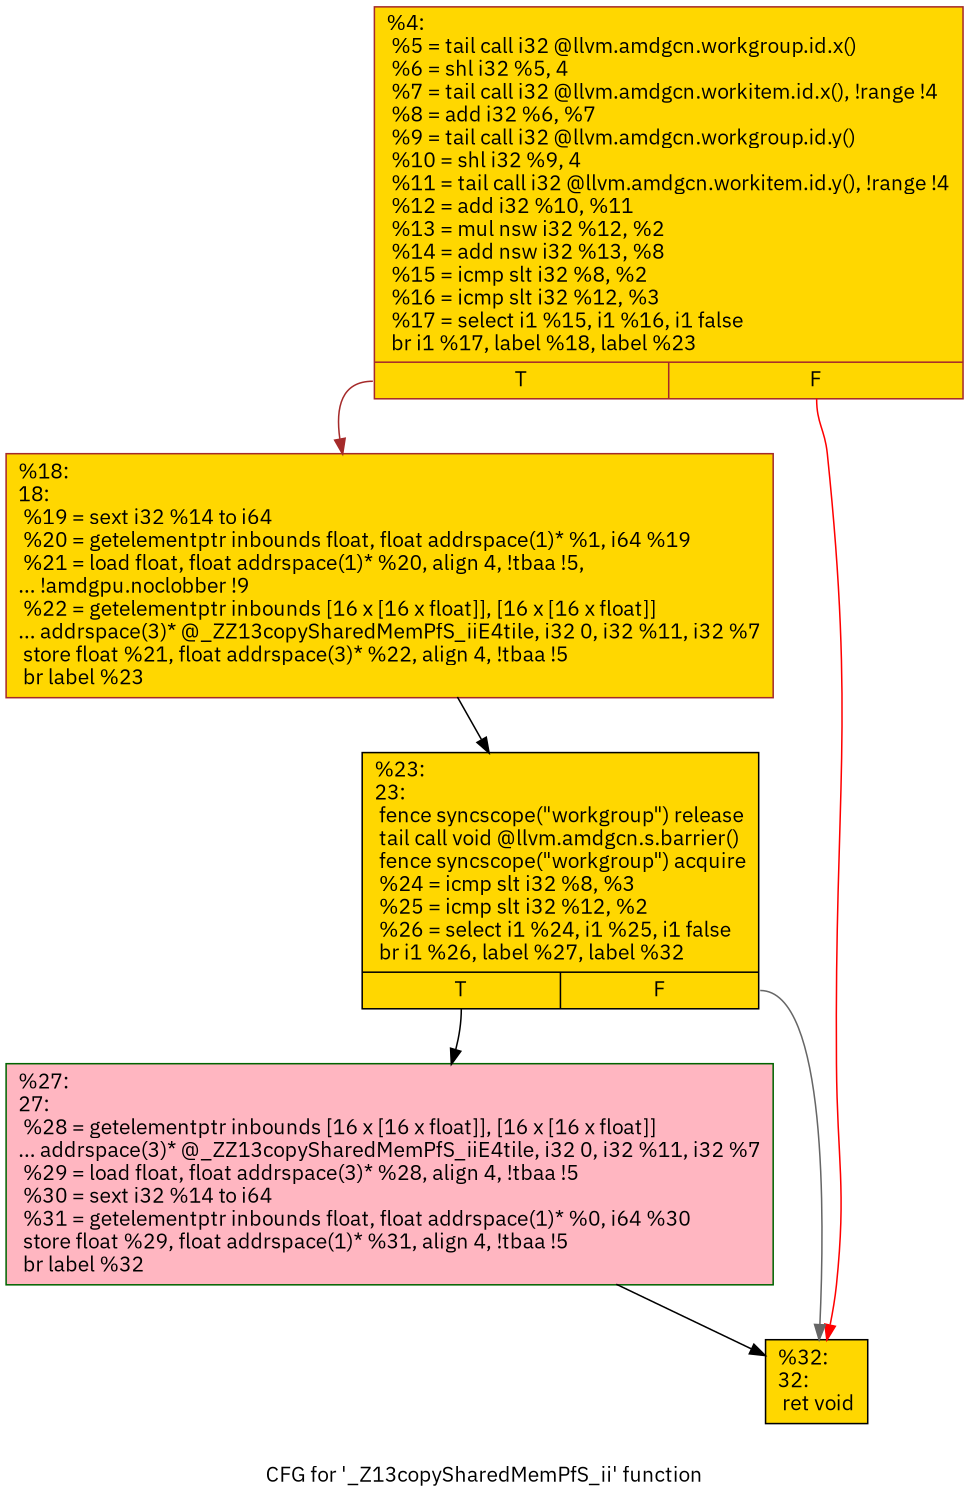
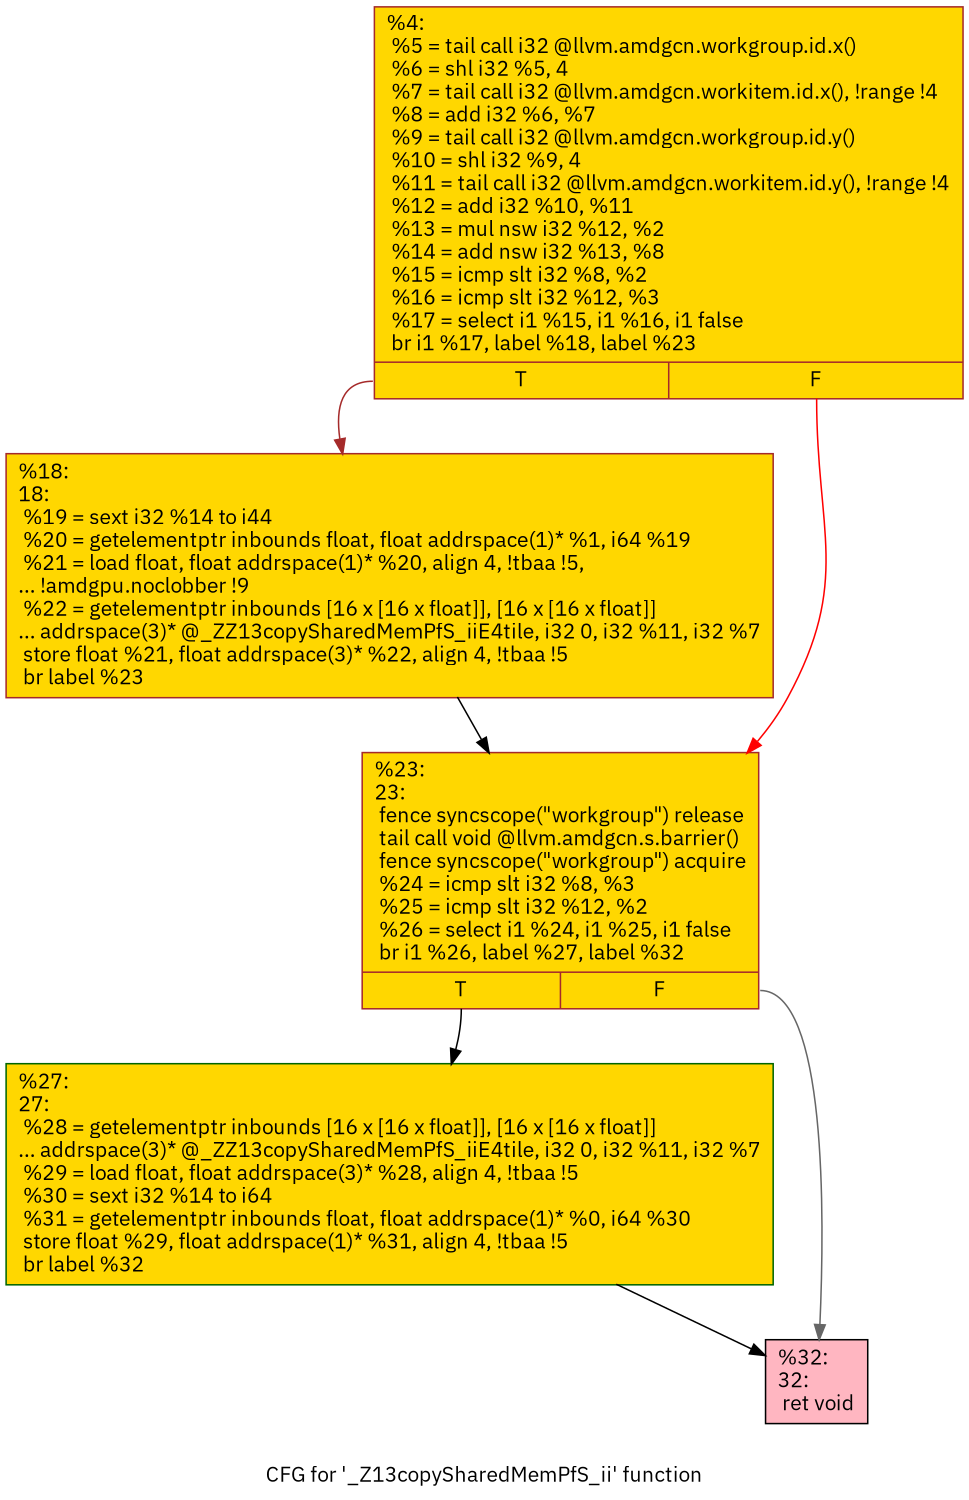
node "%18:": text "%19 = sext i32 %14 to i64" -> "%19 = sext i32 %14 to i44"
edge "%4:" -> "%32:": now "%4:" -> "%23:"
node "%23:": color black -> brown
node "%27:": fillcolor lightpink -> gold
node "%32:": fillcolor gold -> lightpink
